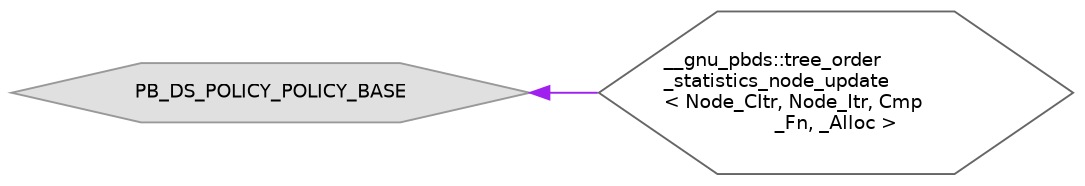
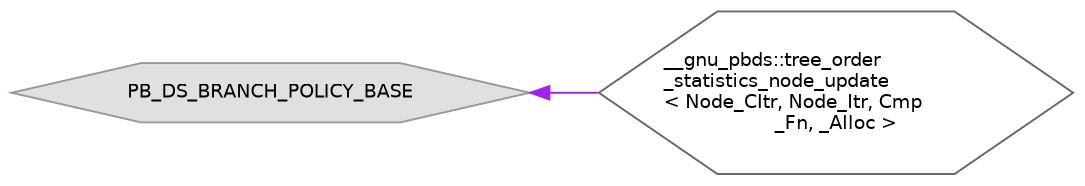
node "PB_DS_POLICY_POLICY_BASE": label "PB_DS_POLICY_POLICY_BASE" -> "PB_DS_BRANCH_POLICY_BASE"
